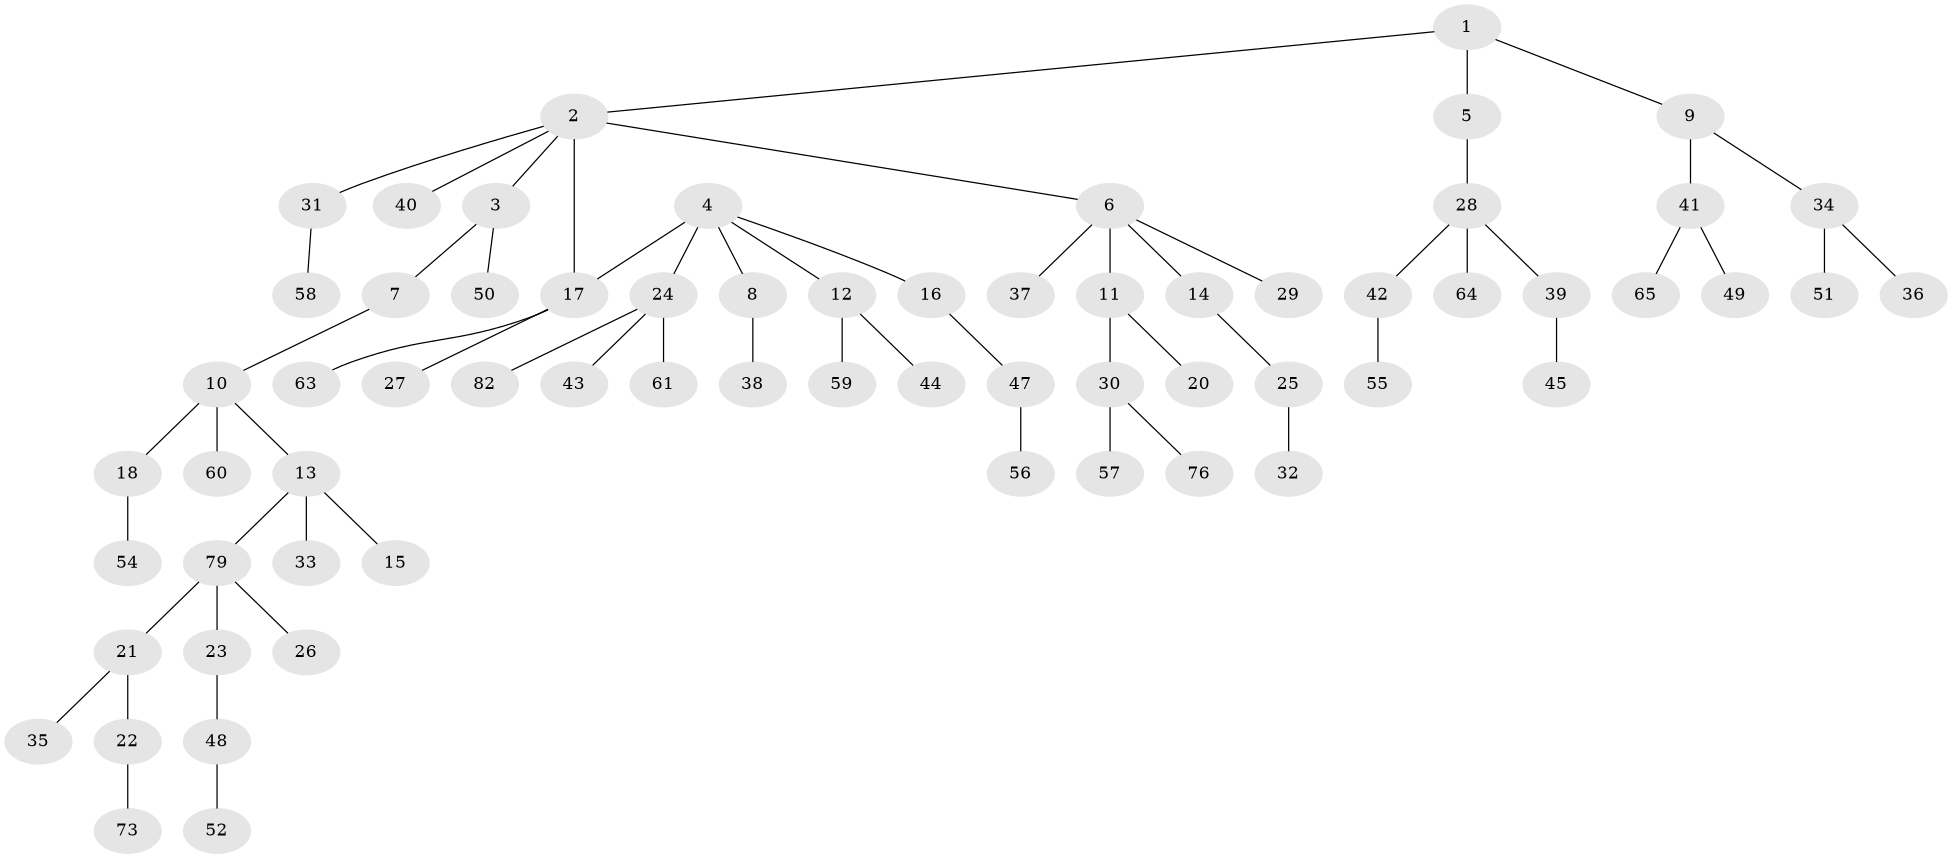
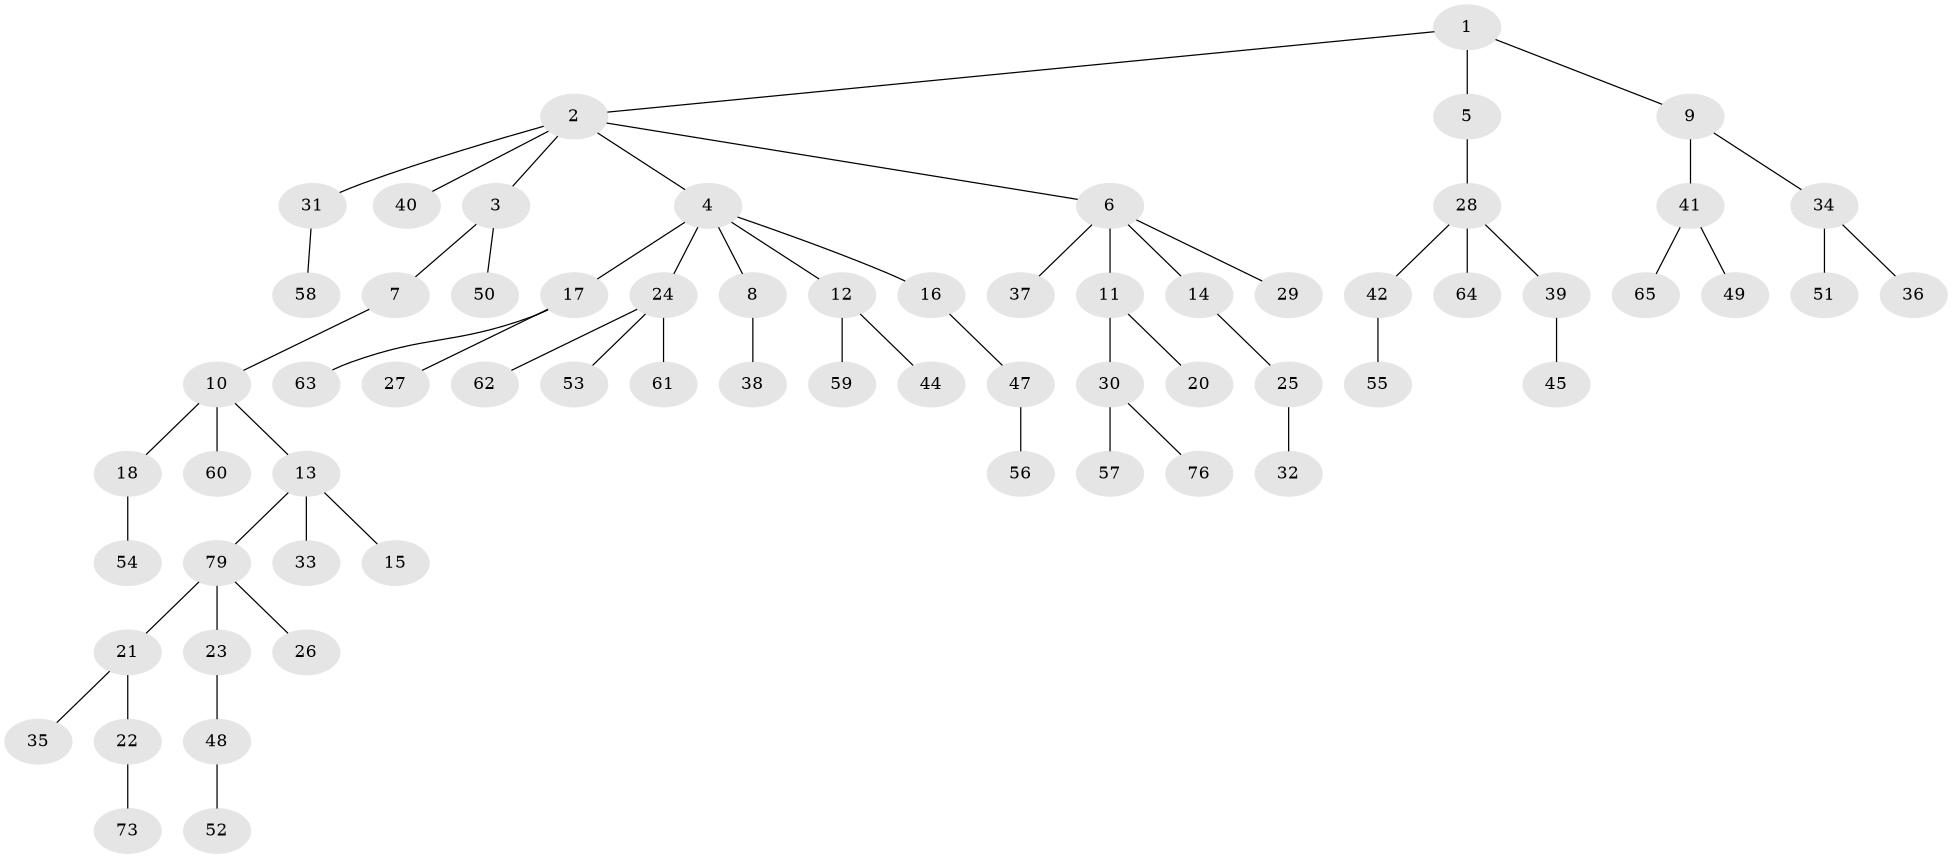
edge "2" -- "17": now "2" -- "4"
node "82": label "82" -> "62"
node "43": label "43" -> "53"
